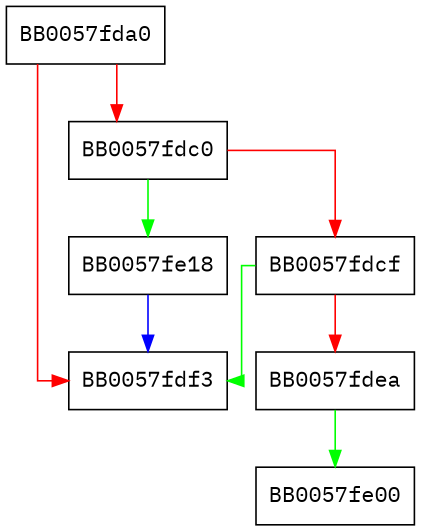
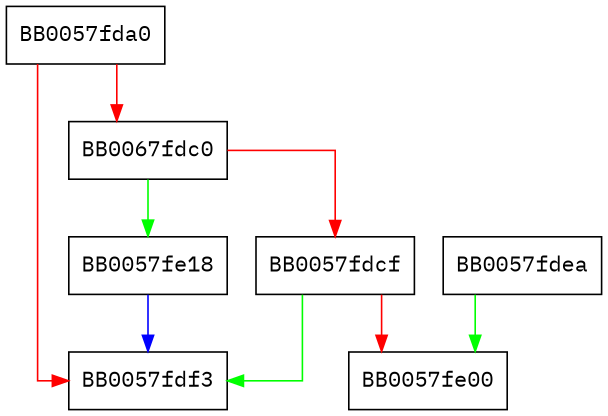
node "BB0057fdc0": label "BB0057fdc0" -> "BB0067fdc0"
edge "BB0057fdcf" -> "BB0057fdea": now "BB0057fdcf" -> "BB0057fe00"
